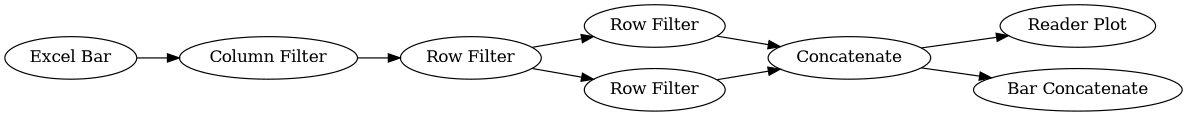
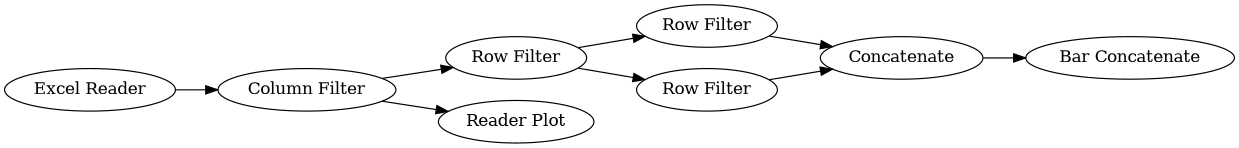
edge "Concatenate" -> "Reader Plot": now "Column Filter" -> "Reader Plot"
node "Excel Bar": label "Excel Bar" -> "Excel Reader"
